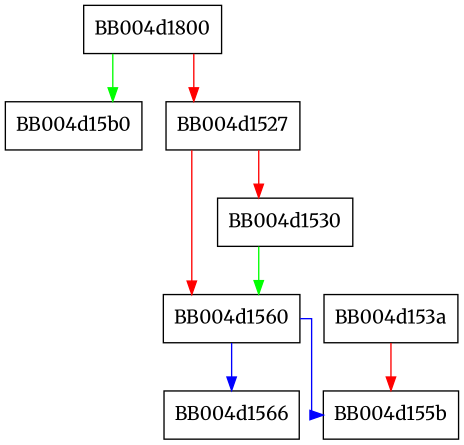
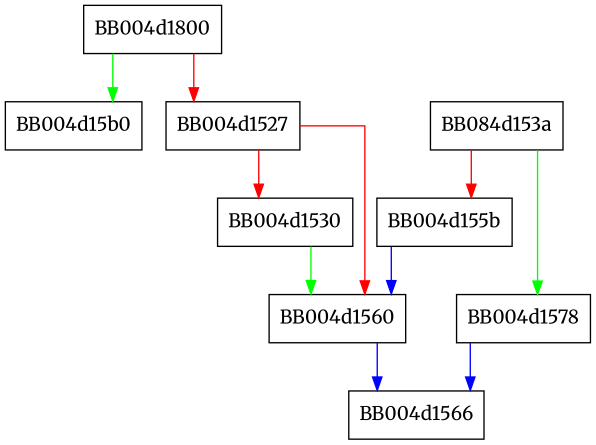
node "BB004d153a": label "BB004d153a" -> "BB084d153a"
node "BB004d1578": added
edge "BB004d1560" -> "BB004d155b": reversed
